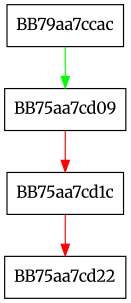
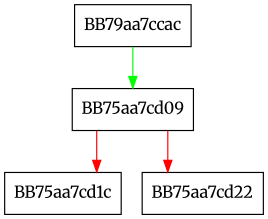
edge "BB75aa7cd1c" -> "BB75aa7cd22": now "BB75aa7cd09" -> "BB75aa7cd22"
